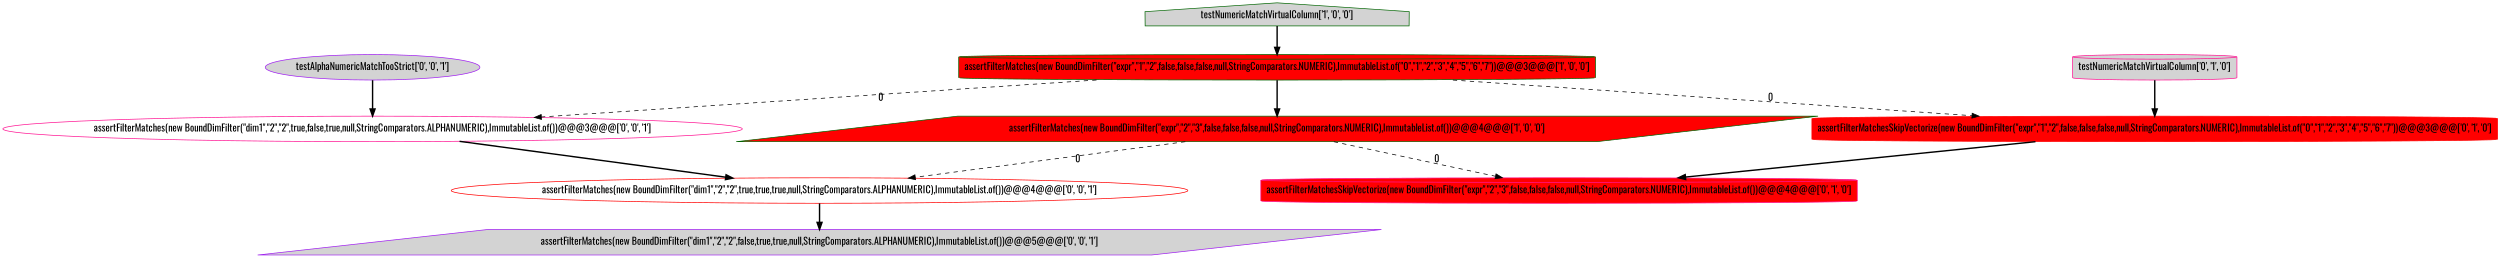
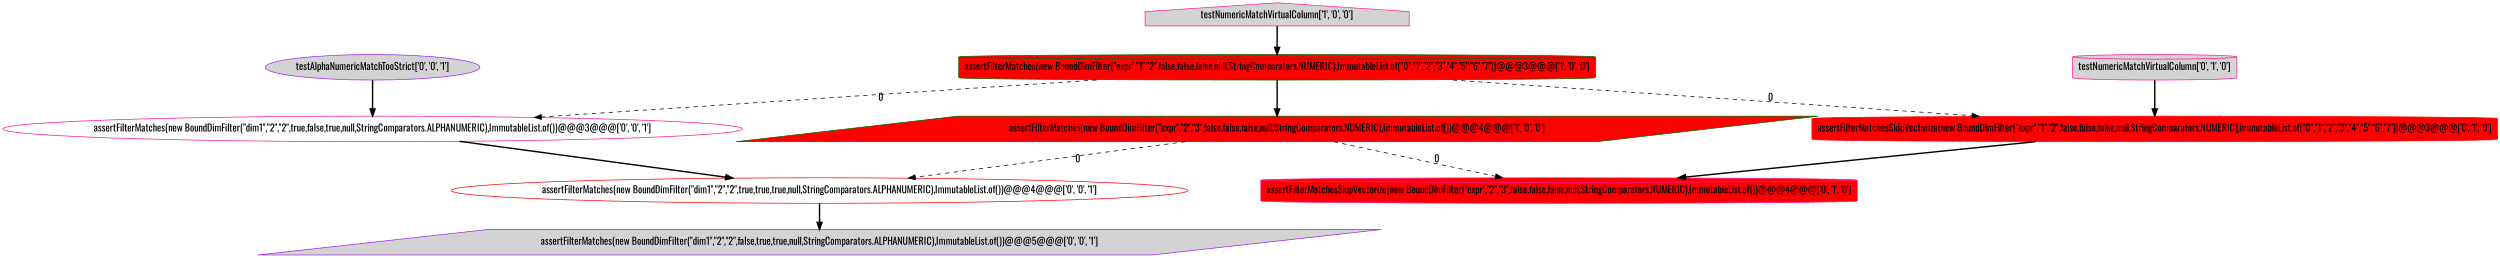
node "testNumericMatchVirtualColumn['1', '0', '0']": color darkgreen -> deeppink
